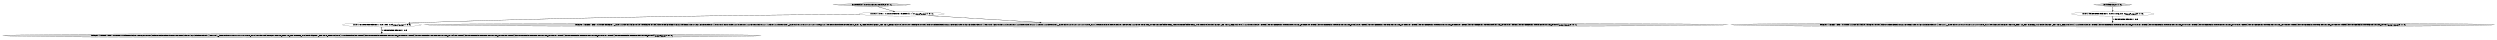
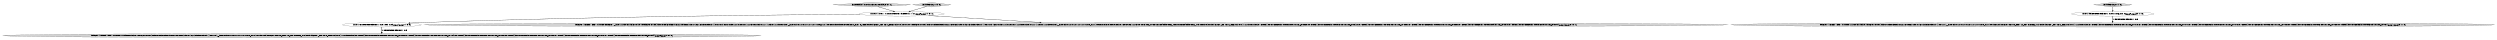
node "testSelectStar['1', '0', '0']": added
